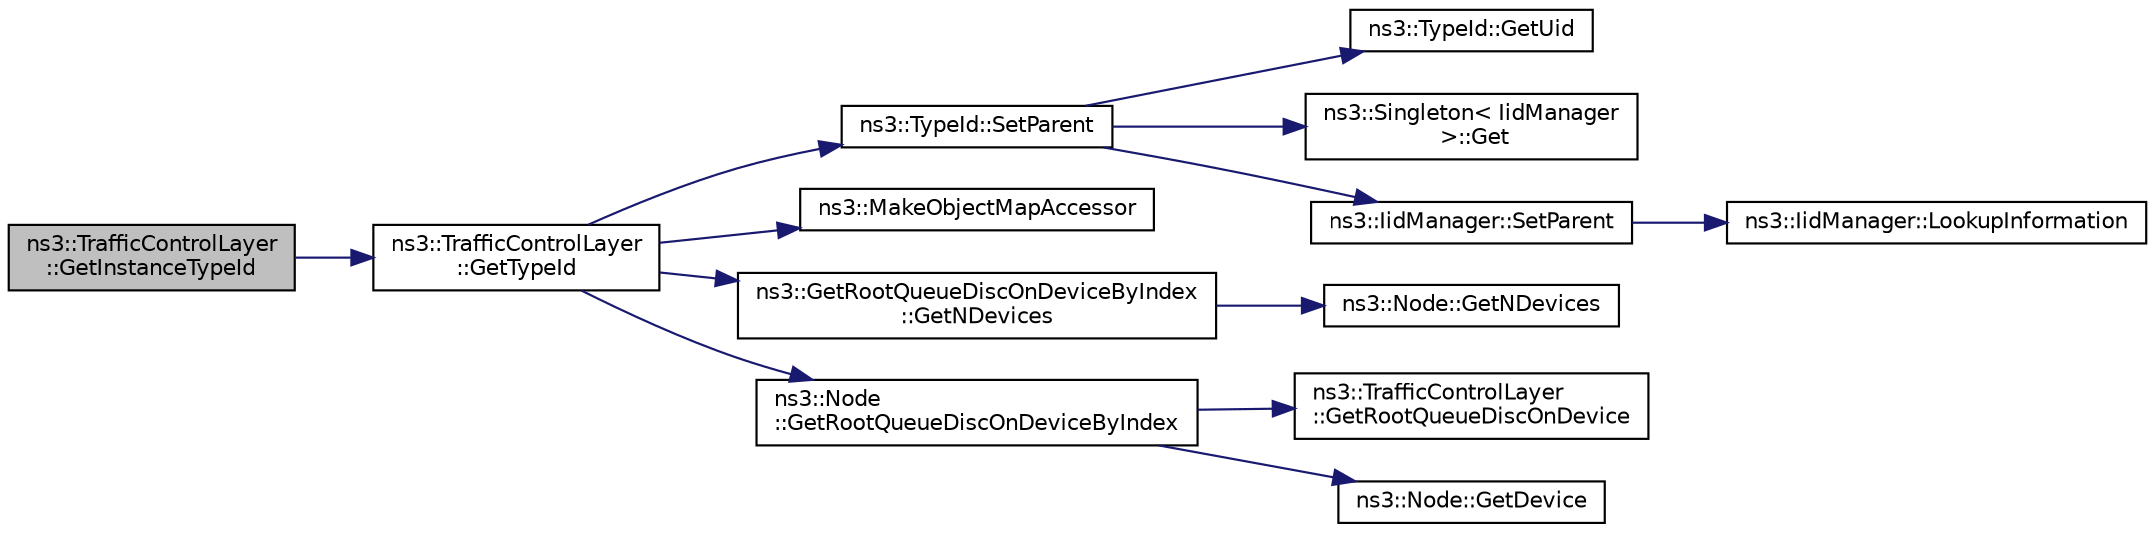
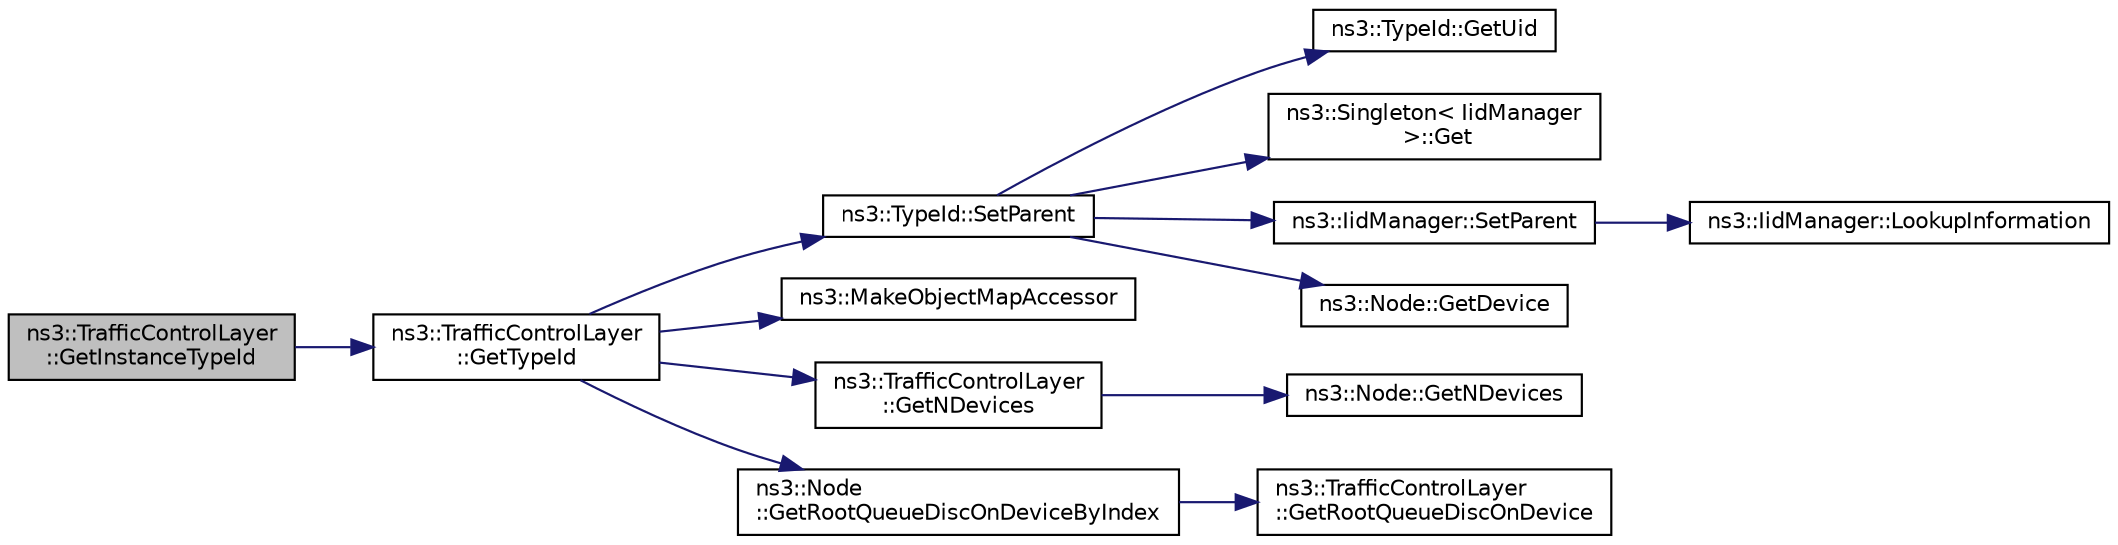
node "ns3::GetRootQueueDiscOnDeviceByIndex ::GetNDevices": label "ns3::GetRootQueueDiscOnDeviceByIndex ::GetNDevices" -> "ns3::TrafficControlLayer ::GetNDevices"
edge "ns3::Node ::GetRootQueueDiscOnDeviceByIndex" -> "ns3::Node::GetDevice": now "ns3::TypeId::SetParent" -> "ns3::Node::GetDevice"
